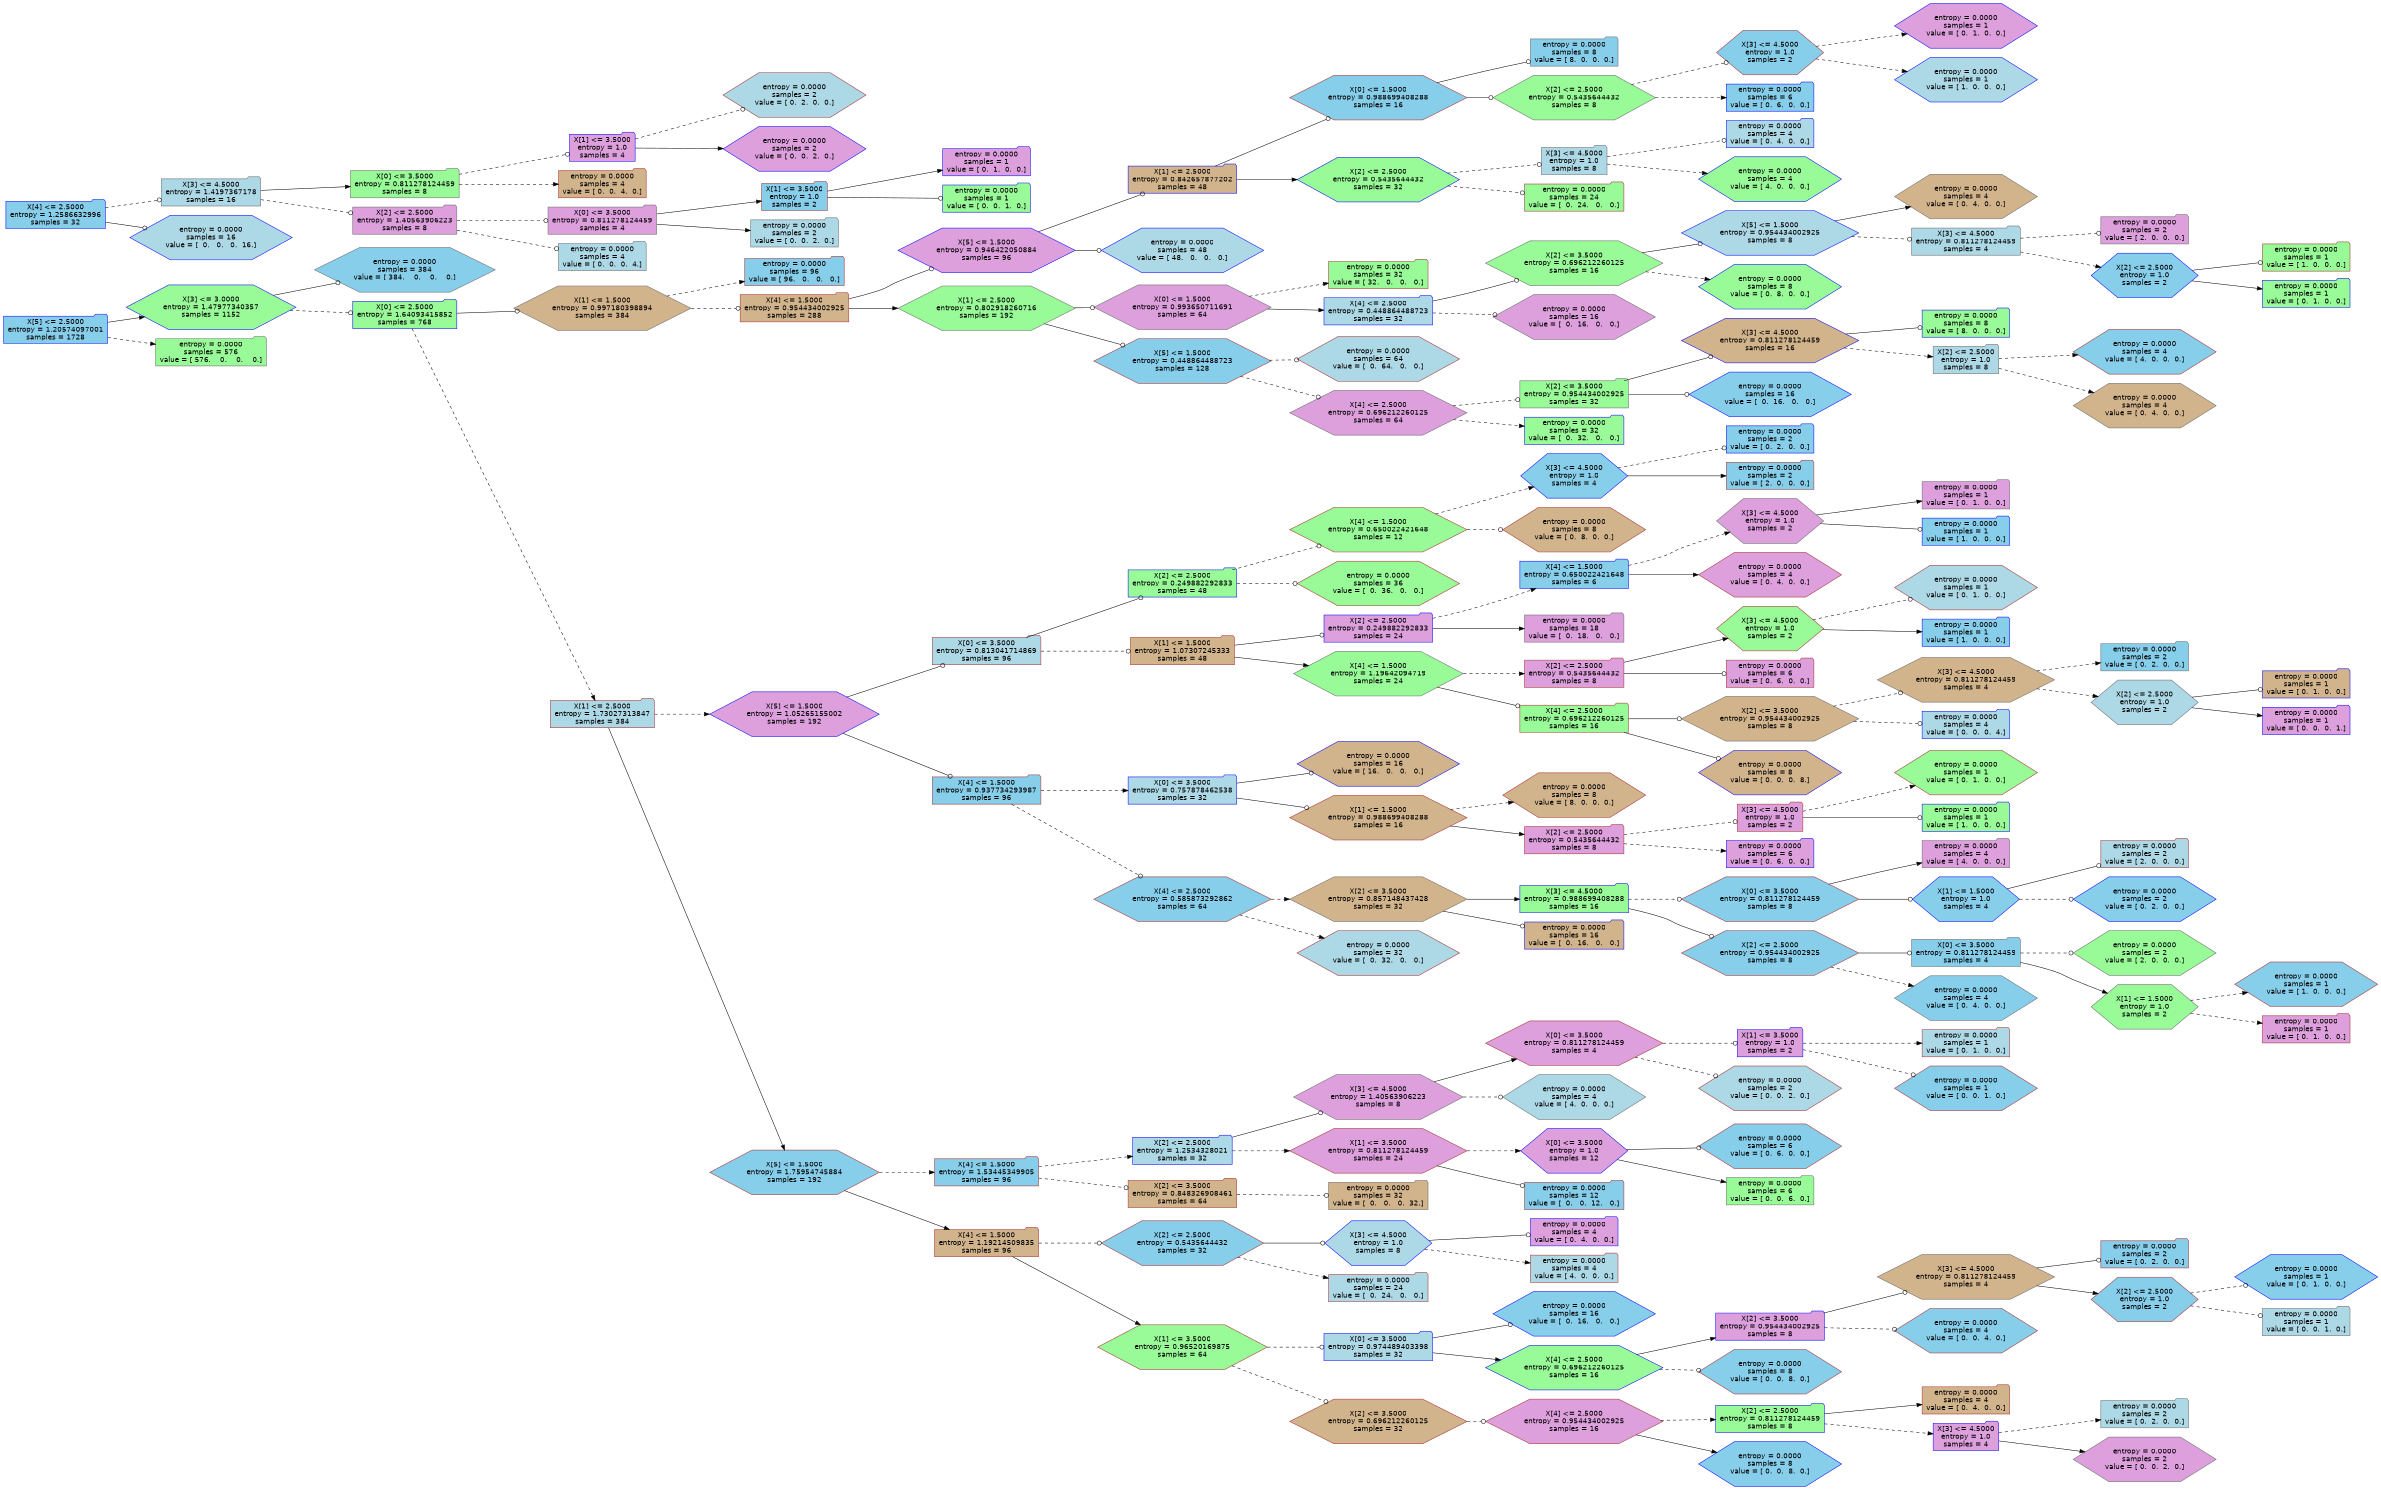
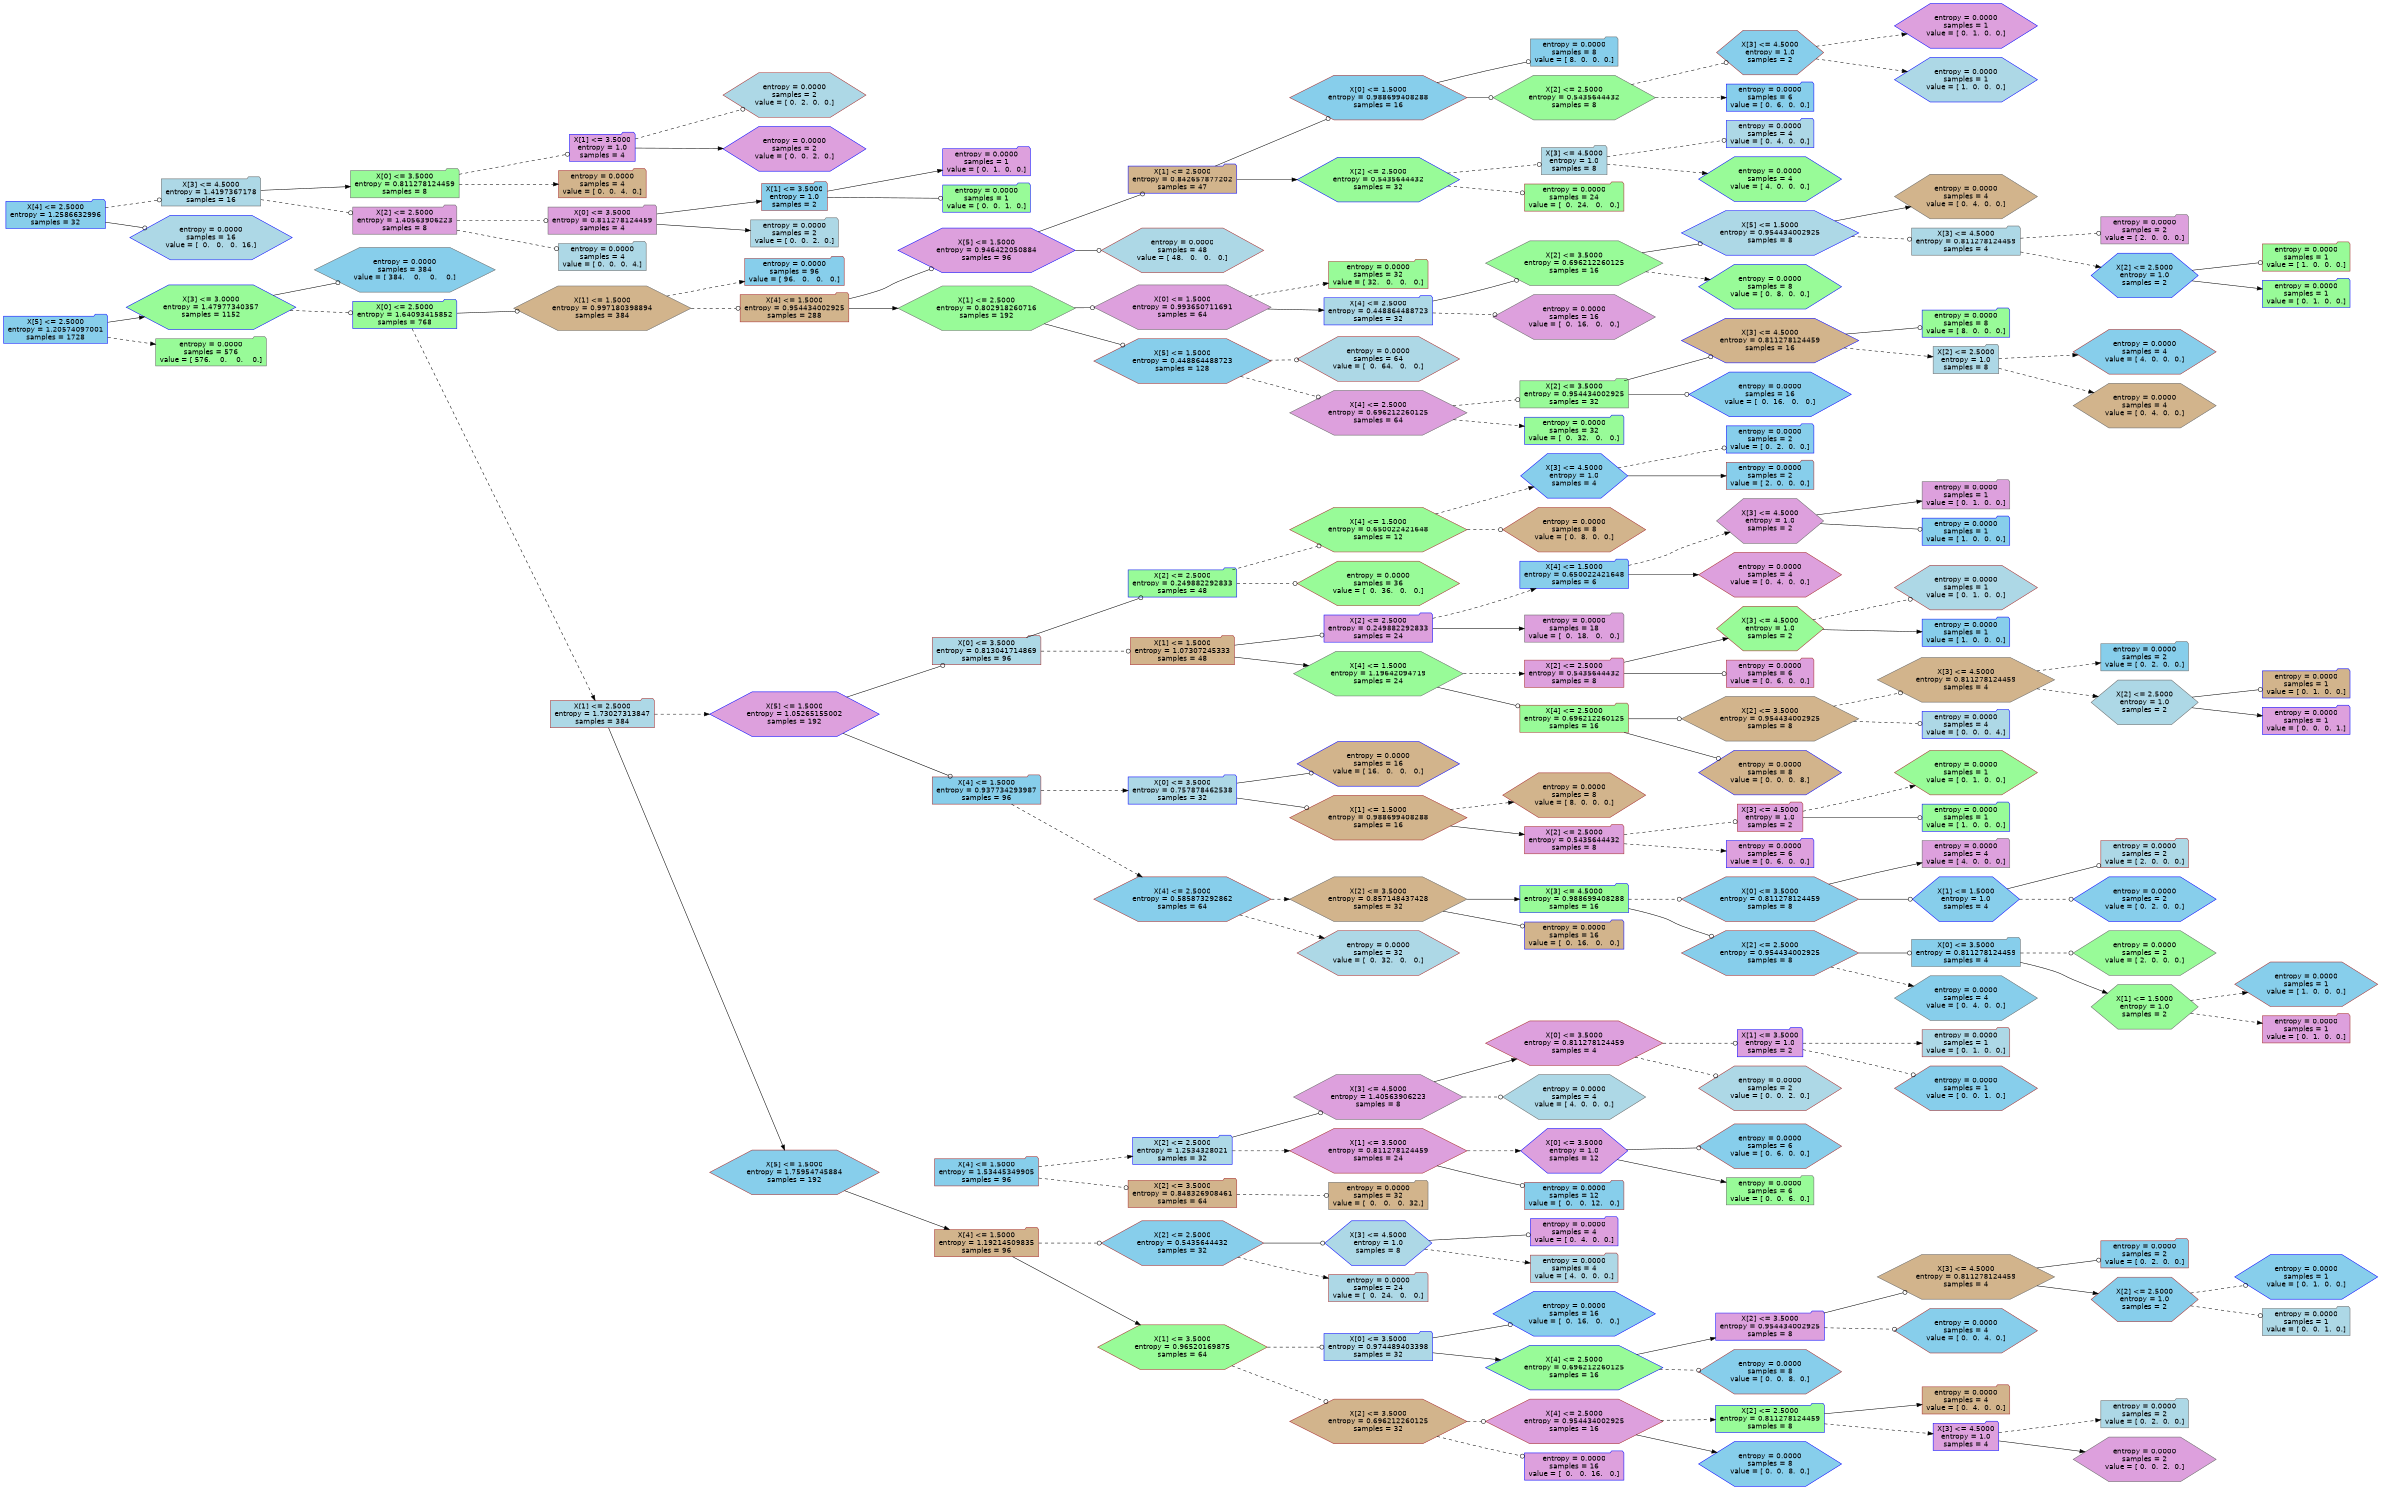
node "X[1] <= 2.5000 entropy = 0.842657877202 samples = 48": label "X[1] <= 2.5000 entropy = 0.842657877202 samples = 48" -> "X[1] <= 2.5000 entropy = 0.842657877202 samples = 47"
node "entropy = 0.0000 samples = 48 value = [ 48.   0.   0.   0.]": color blue -> brown
edge "X[4] <= 1.5000 entropy = 0.937734293987 samples = 96" -> "X[4] <= 2.5000 entropy = 0.585873292862 samples = 64": arrowhead odot -> normal
edge "X[5] <= 1.5000 entropy = 1.75954745884 samples = 192" -> "X[4] <= 1.5000 entropy = 1.53445349905 samples = 96": removed
node "entropy = 0.0000 samples = 16 value = [  0.   0.  16.   0.]": added
